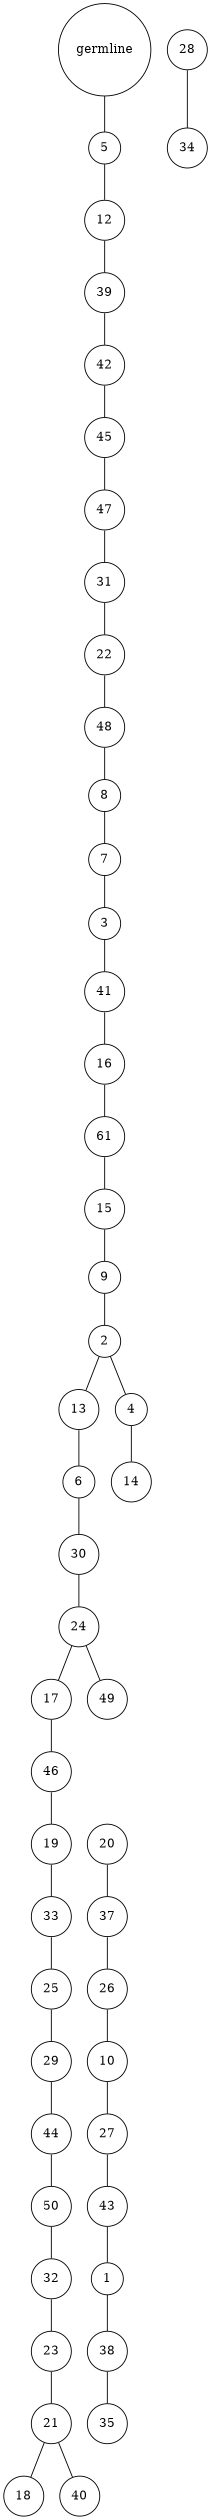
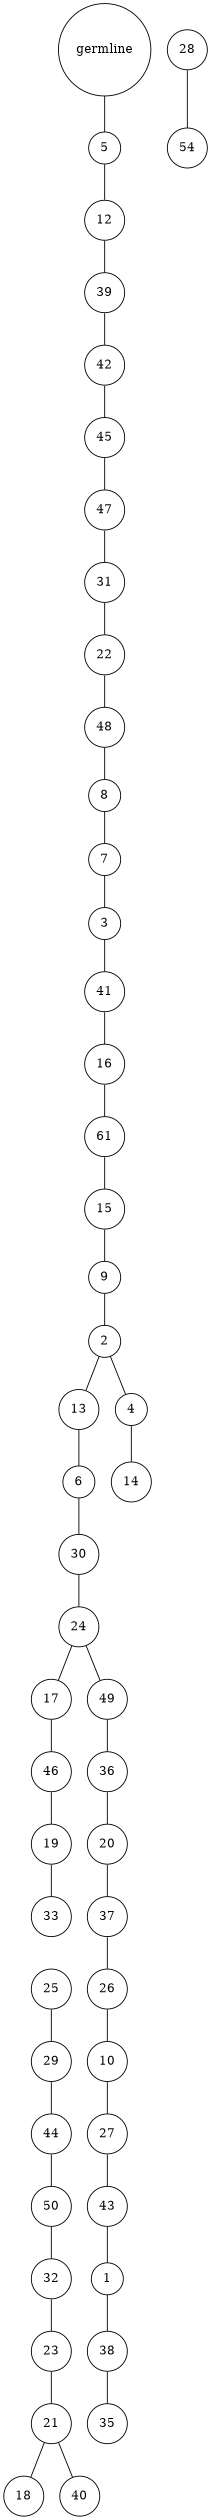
node "34": label "34" -> "54"
node "36": added
edge "33" -- "25": removed
